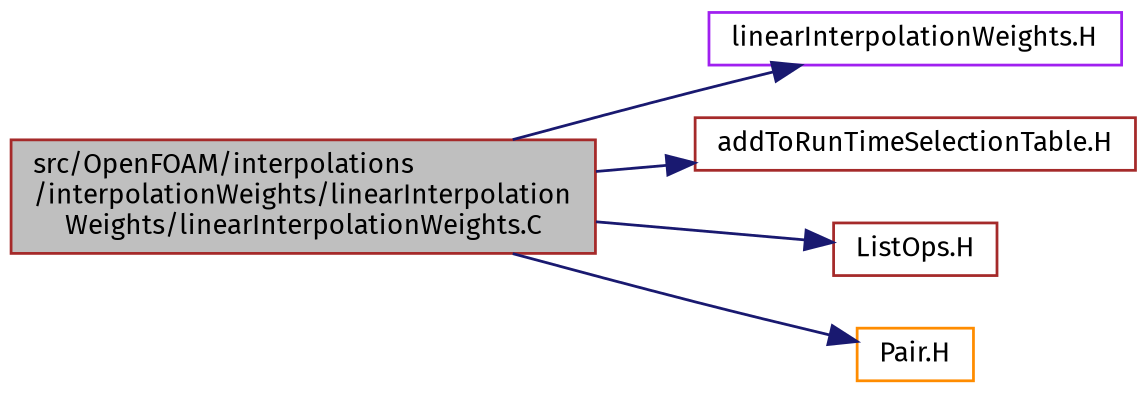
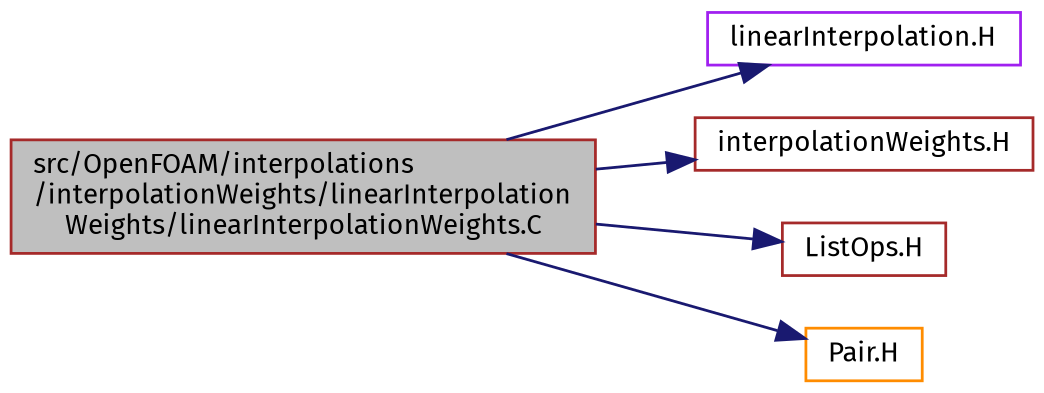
node "linearInterpolationWeights.H": label "linearInterpolationWeights.H" -> "linearInterpolation.H"
node "addToRunTimeSelectionTable.H": label "addToRunTimeSelectionTable.H" -> "interpolationWeights.H"
